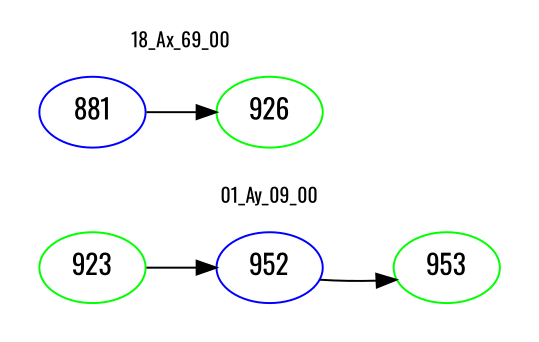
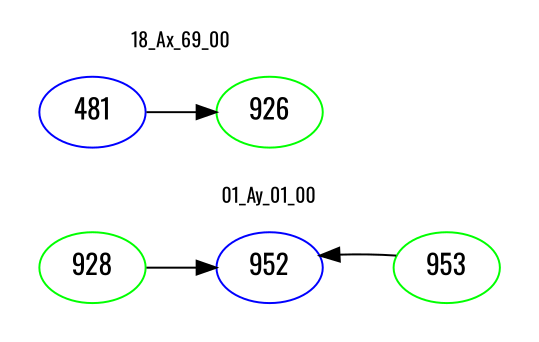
node "881": label "881" -> "481"
cluster "01_Ay_09_00": label "01_Ay_09_00" -> "01_Ay_01_00"
node "923": label "923" -> "928"
edge "952" -> "953": reversed
